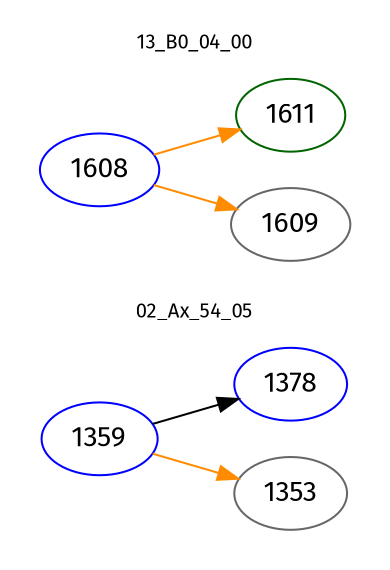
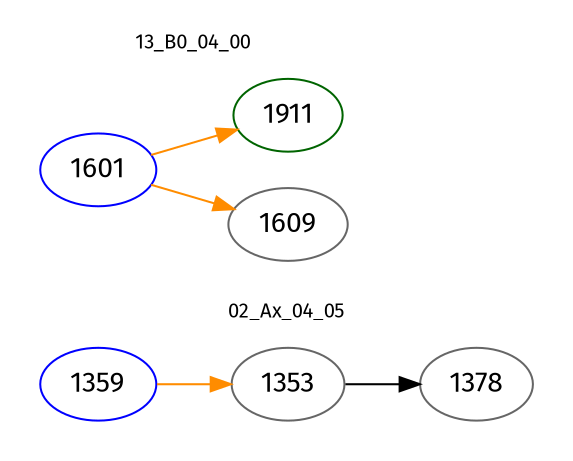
node "1611": label "1611" -> "1911"
node "1608": label "1608" -> "1601"
cluster "02_Ax_54_05": label "02_Ax_54_05" -> "02_Ax_04_05"
node "1378": color blue -> gray40
edge "1359" -> "1378": now "1353" -> "1378"
